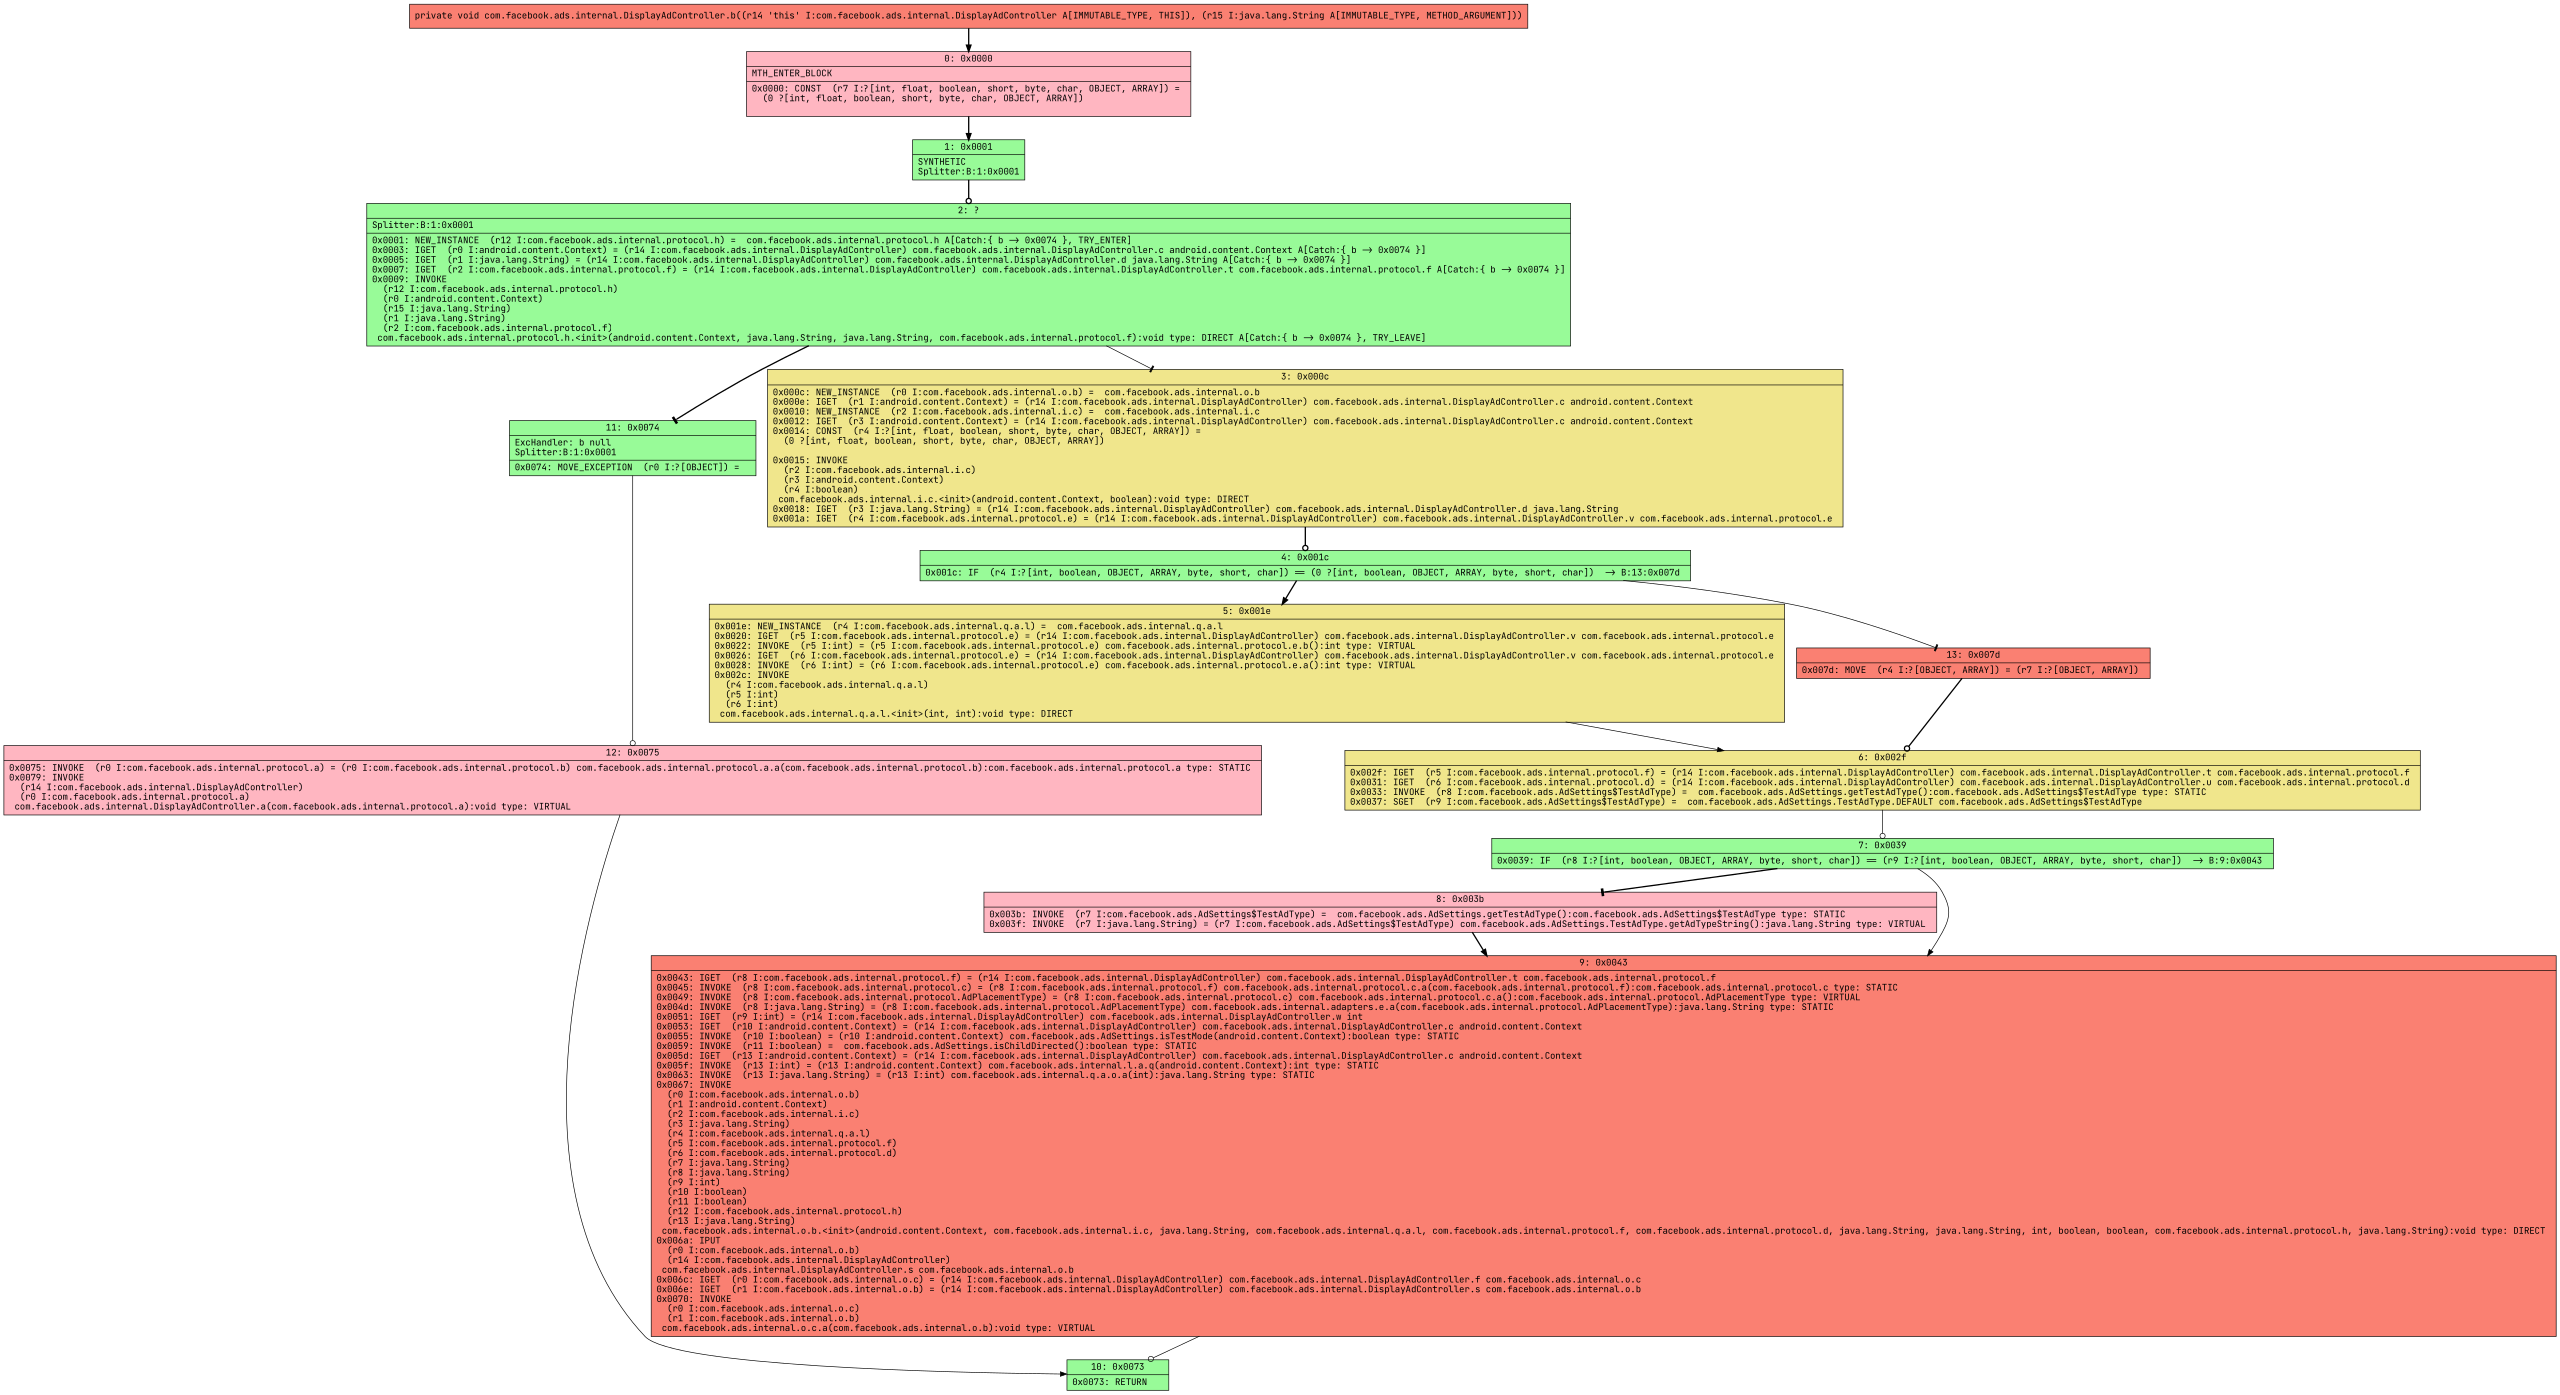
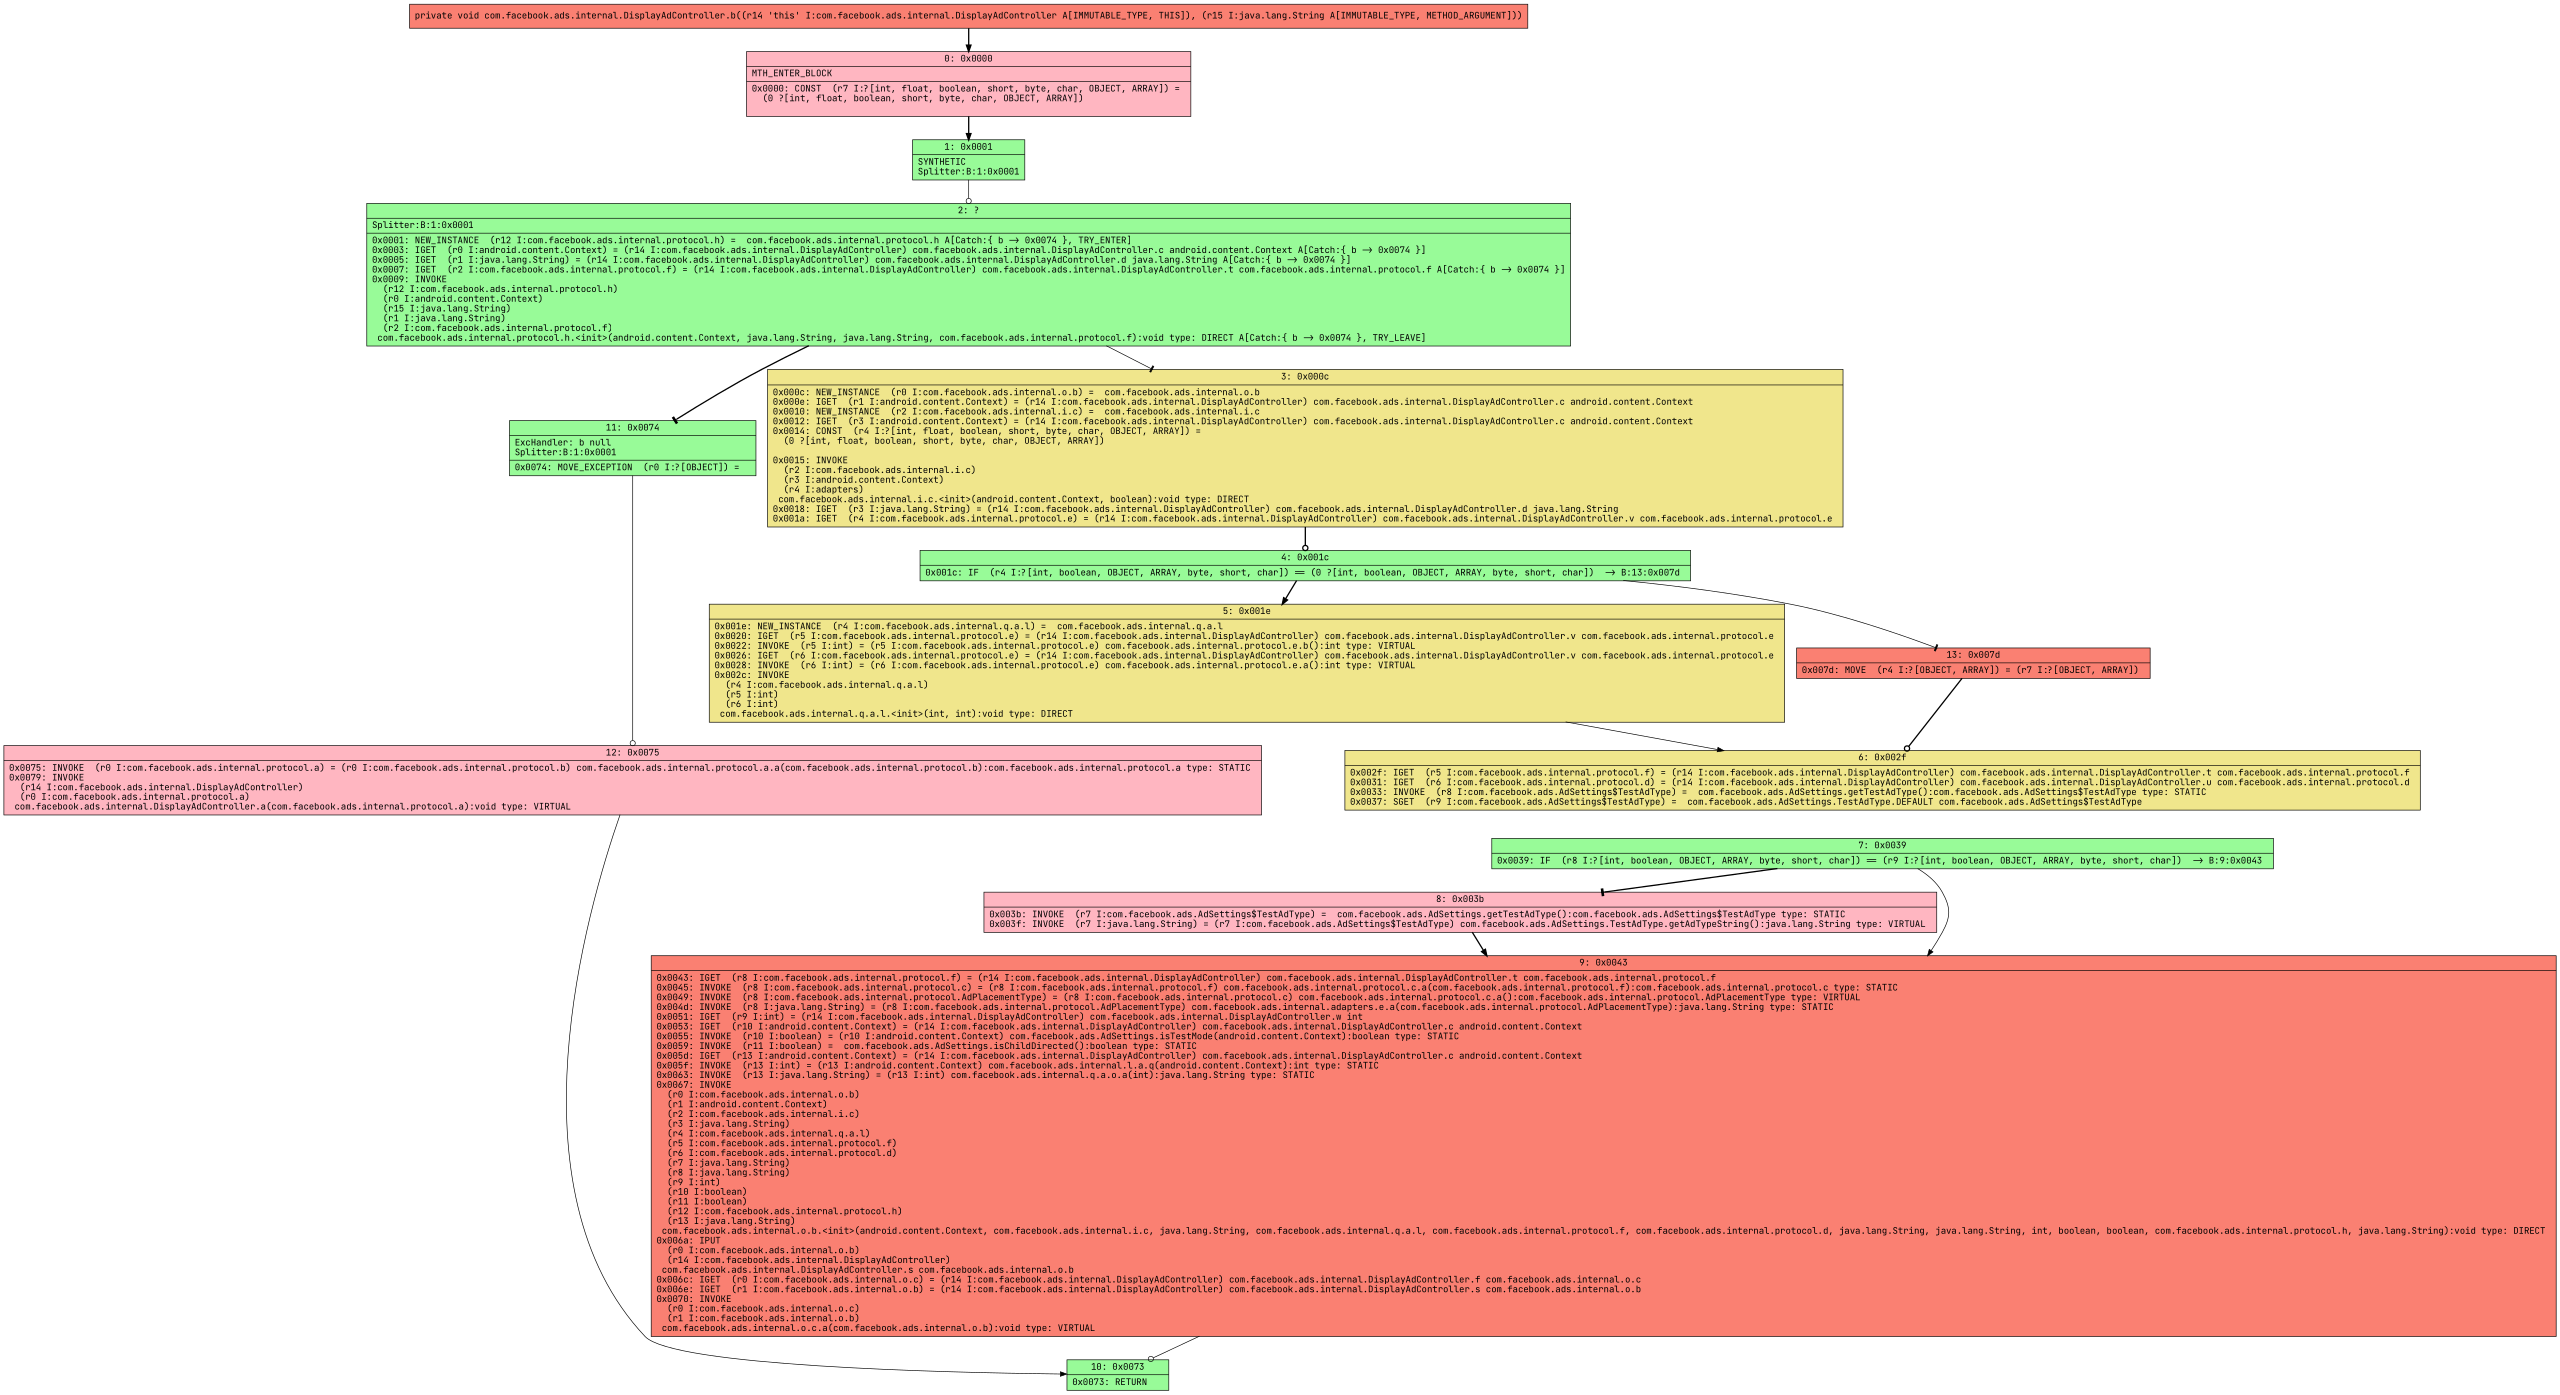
edge "1: 0x0001" -> "2: ?": style bold -> solid
node "3: 0x000c": text "(r4 I:boolean)" -> "(r4 I:adapters)"
edge "6: 0x002f" -> "7: 0x0039": removed
